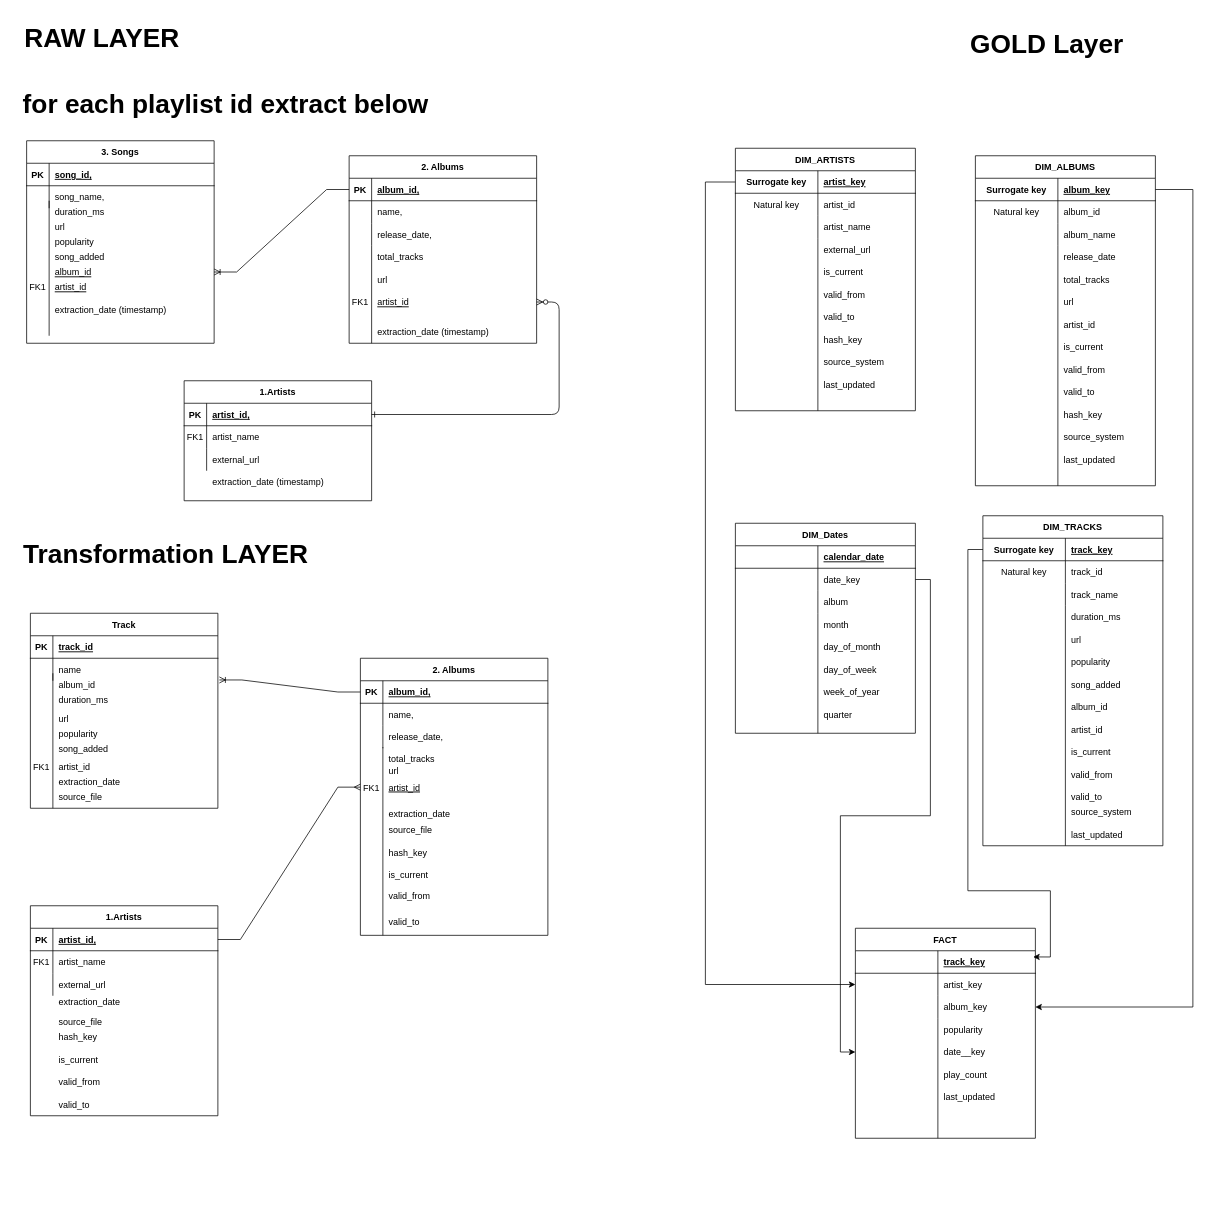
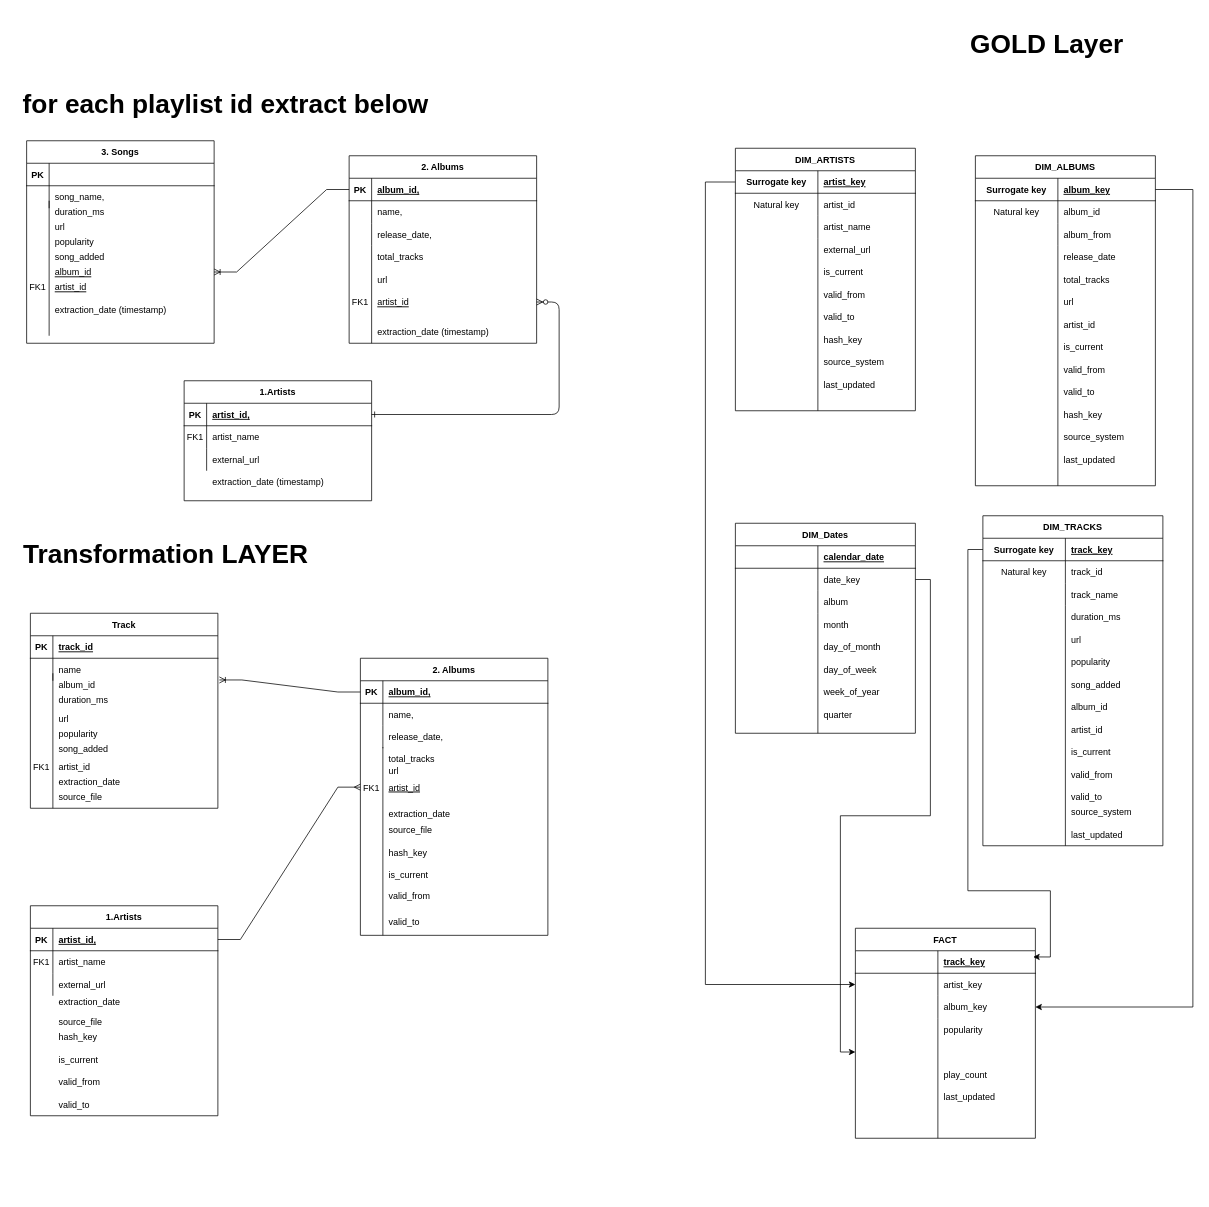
node "RAW LAYER": removed
node "song_id,": removed
node "album_name": label "album_name" -> "album_from"
node "date__key": removed
